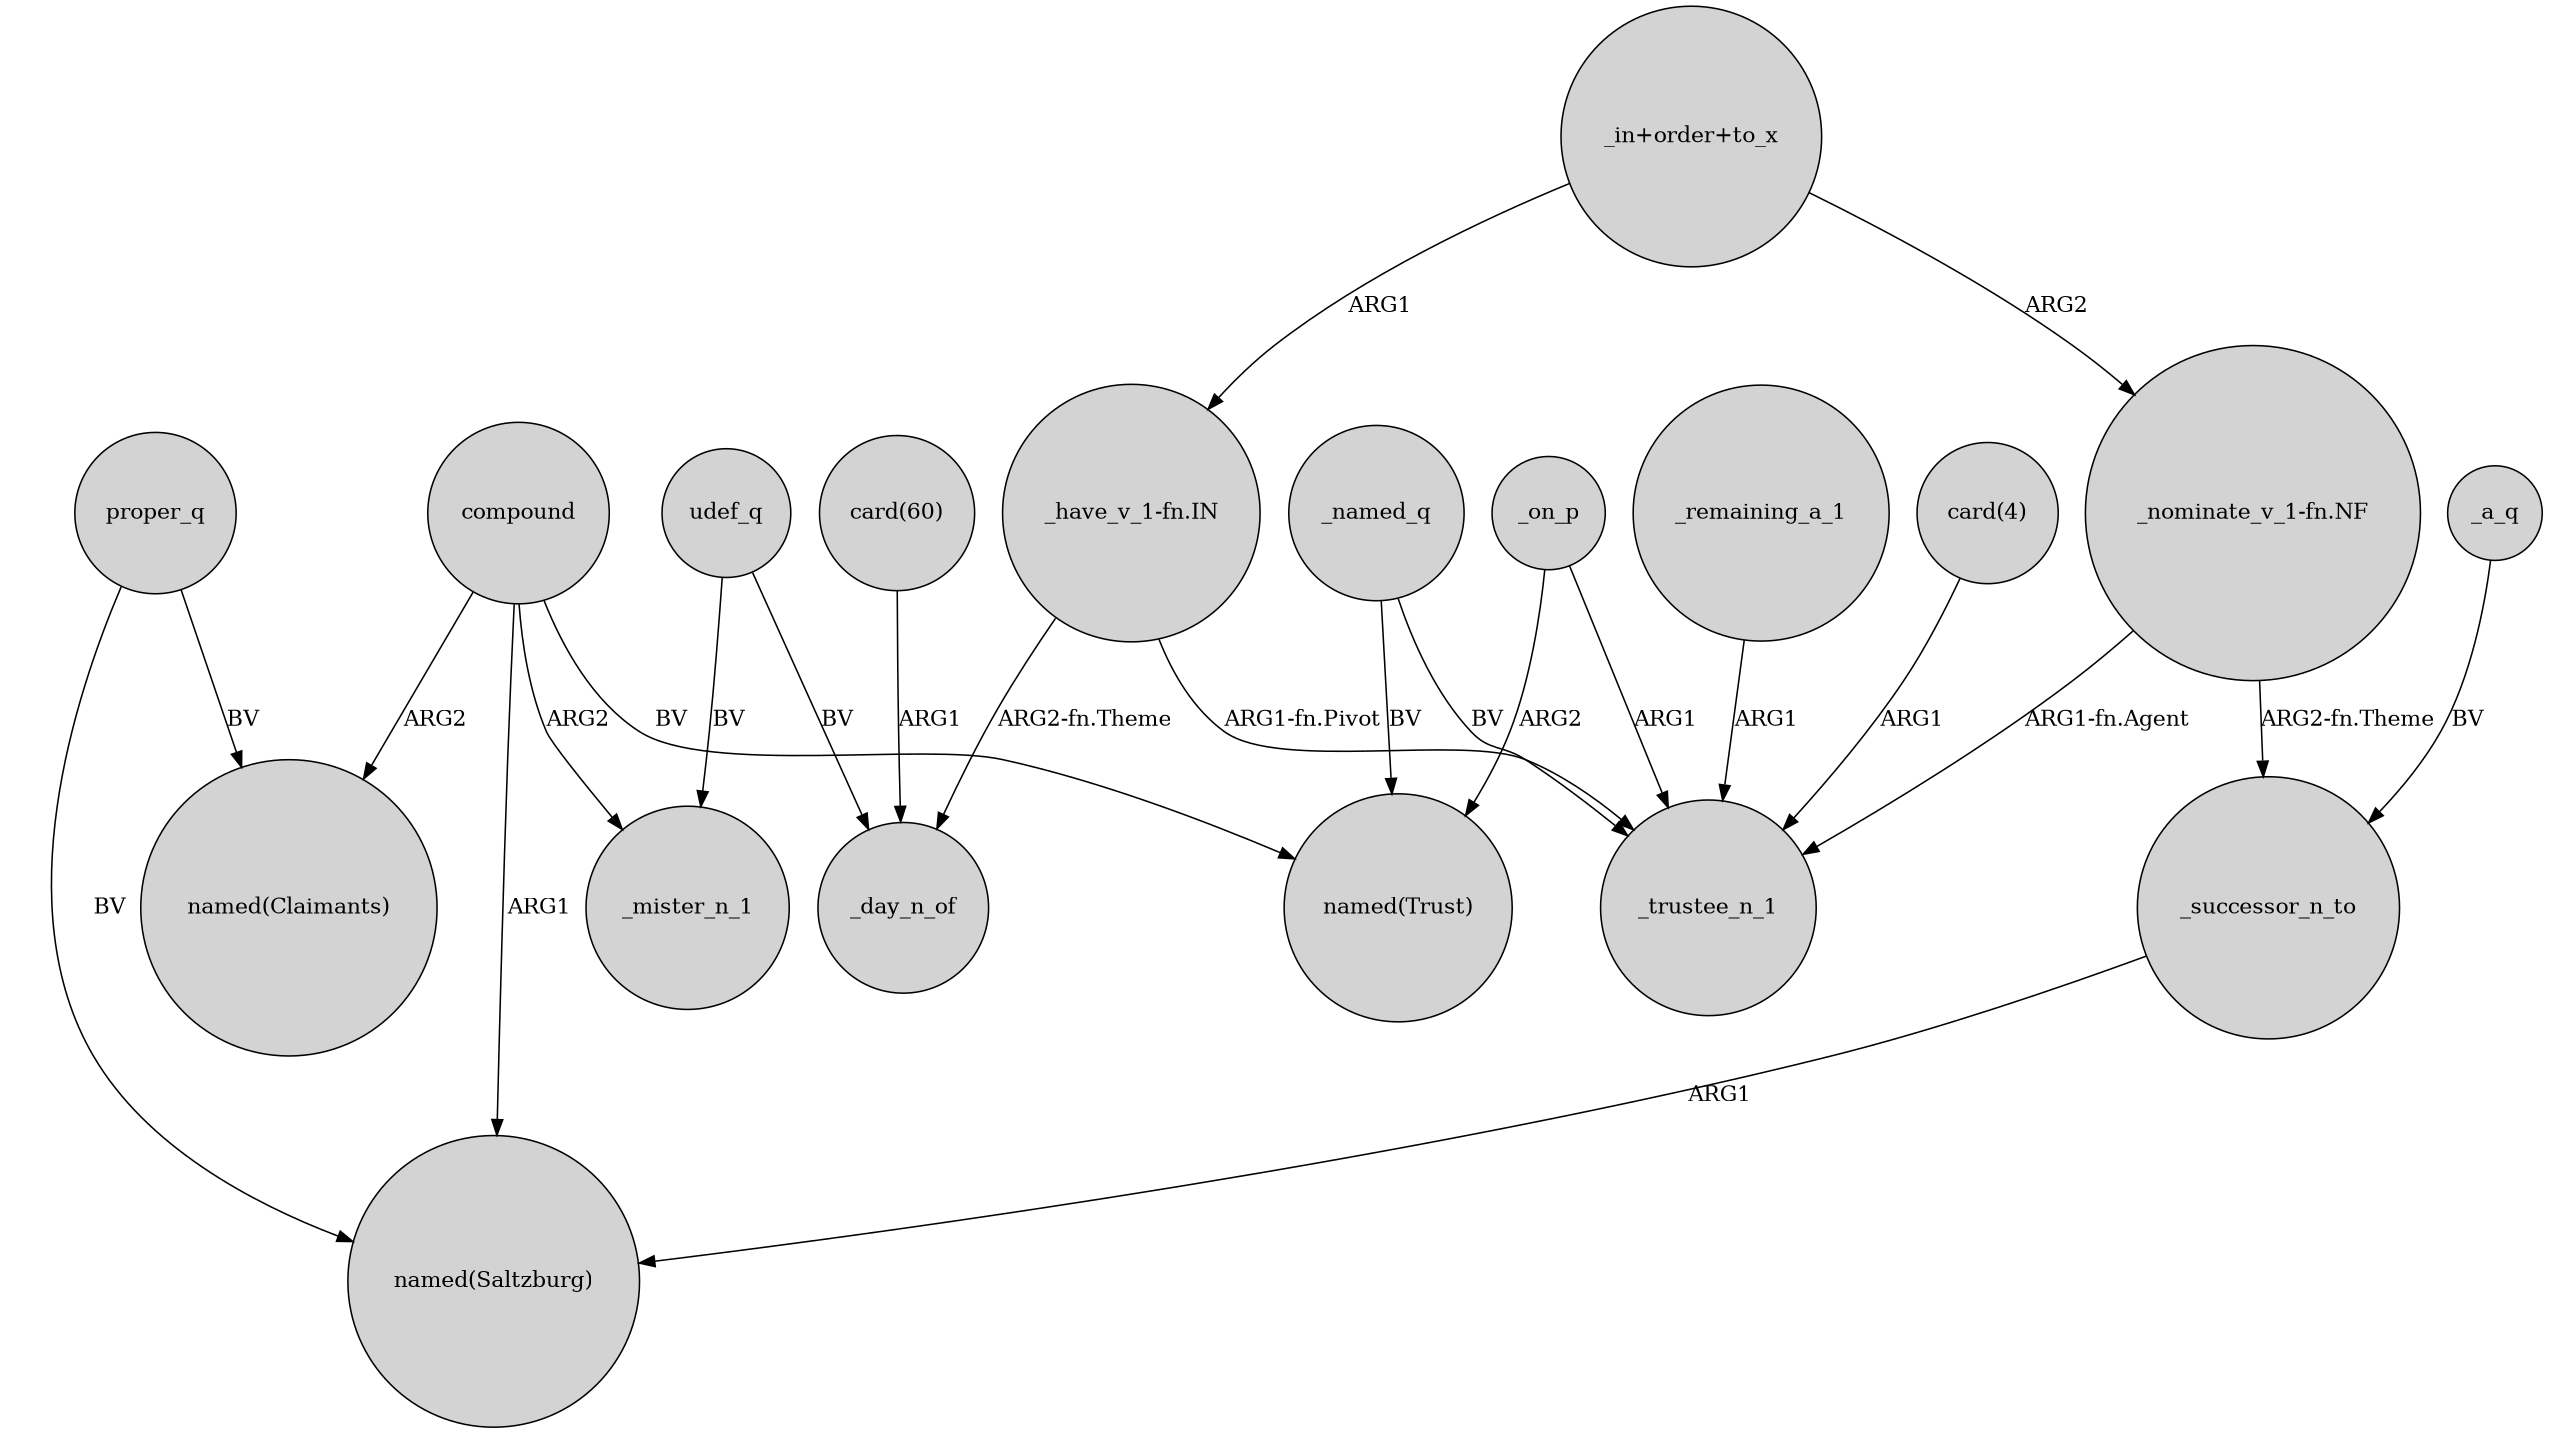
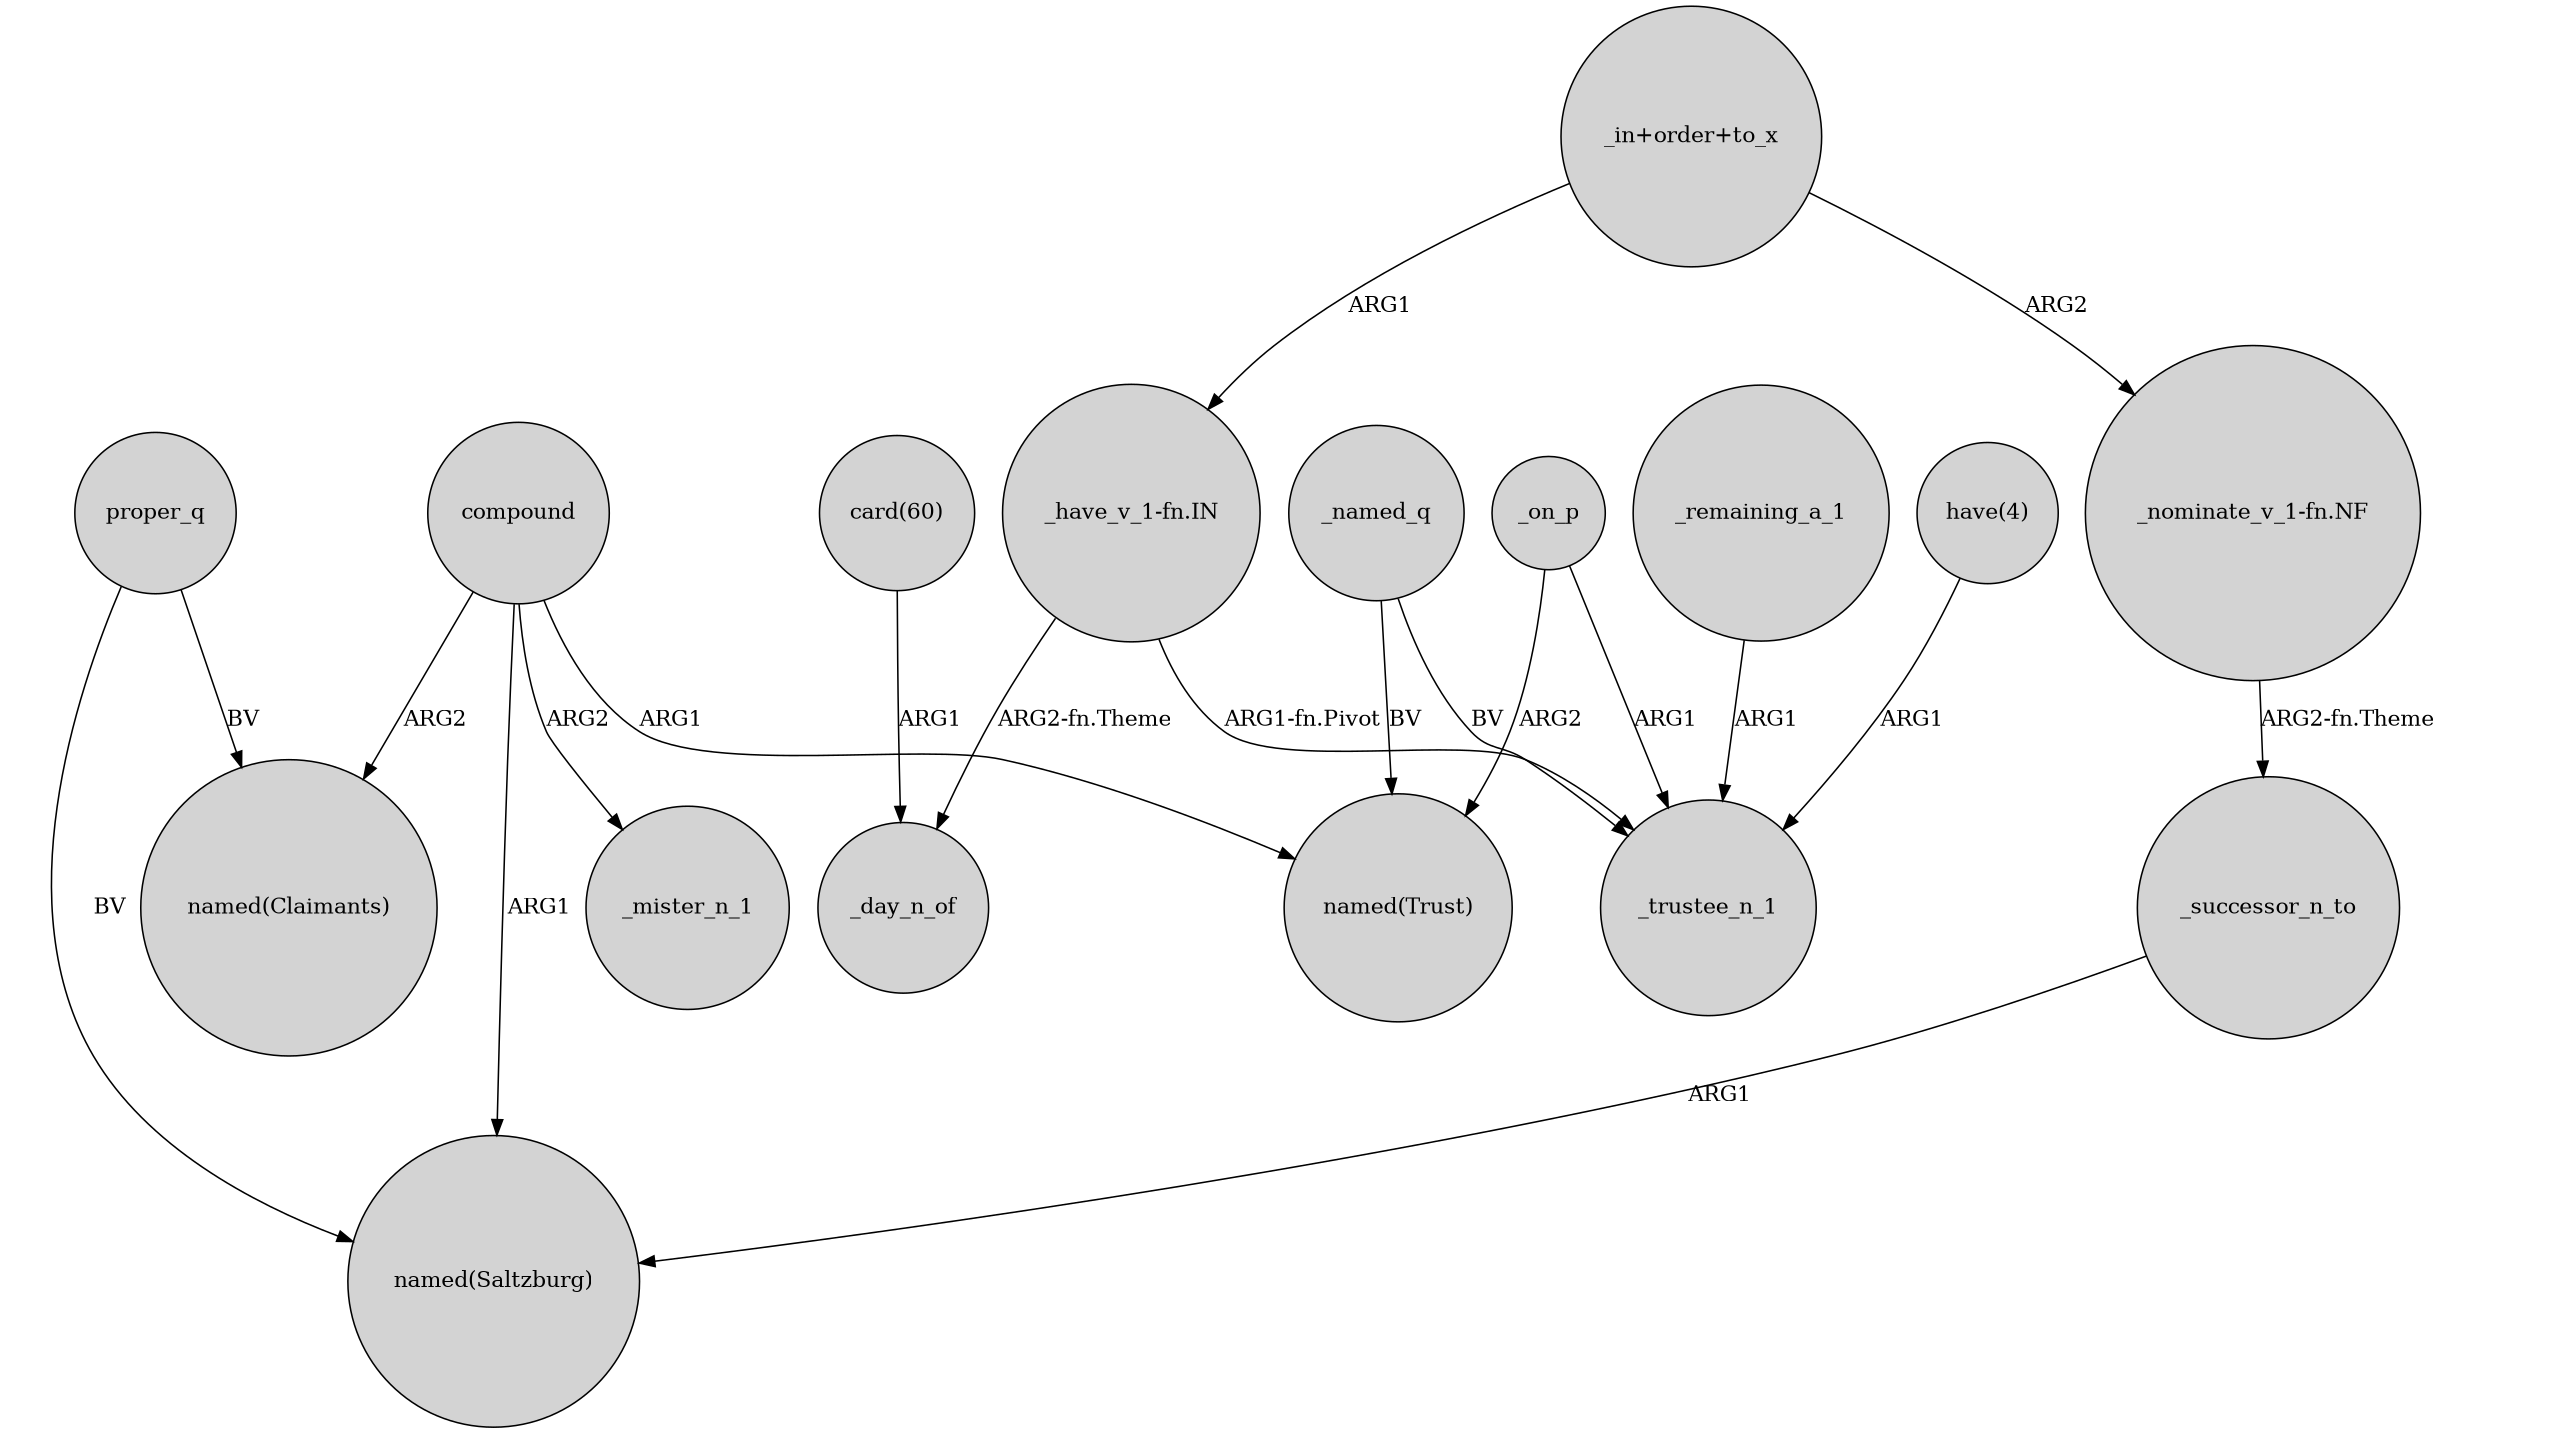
node "udef_q": removed
node "card(4)": label "card(4)" -> "have(4)"
node "_a_q": removed
edge "compound" -> "named(Trust)": label "BV" -> "ARG1"
edge "_nominate_v_1-fn.NF" -> "_trustee_n_1": removed, label "ARG1-fn.Agent"
